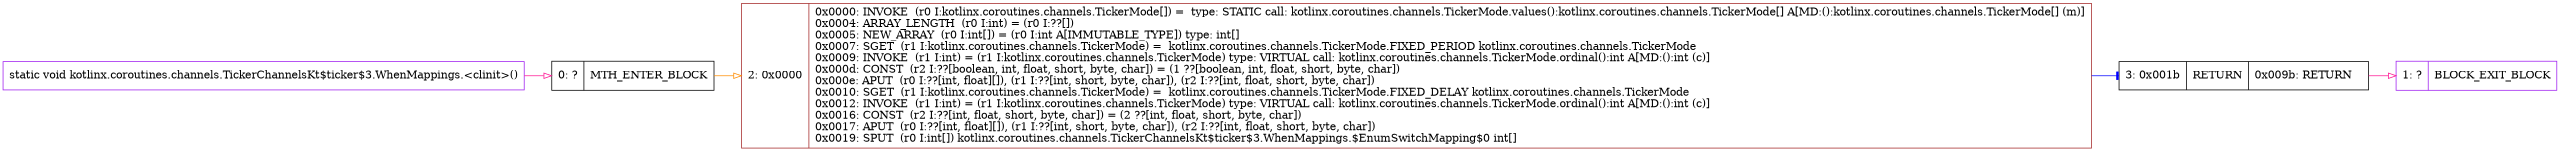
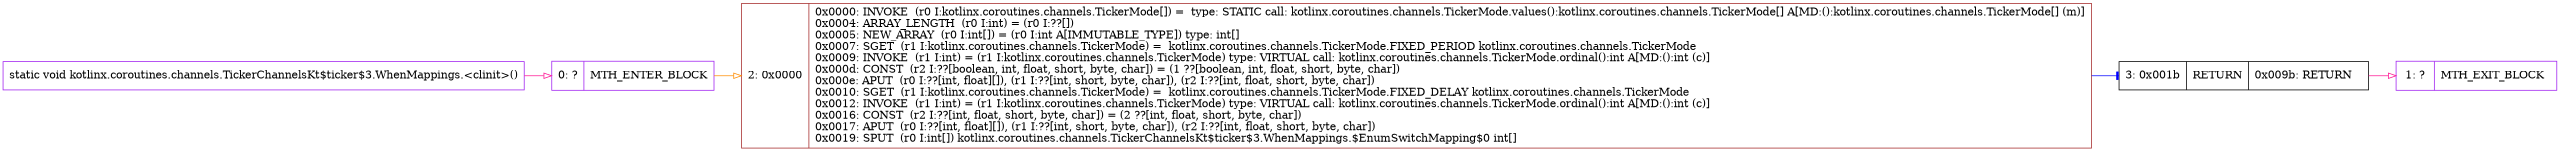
node "1: ?": text "BLOCK_EXIT_BLOCK" -> "MTH_EXIT_BLOCK"
node "0: ?": color black -> purple
